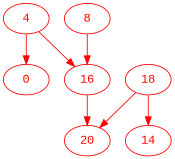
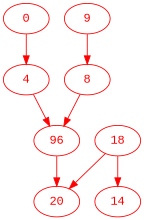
node "9": added
edge "4" -> "0": reversed
node "16": label "16" -> "96"
